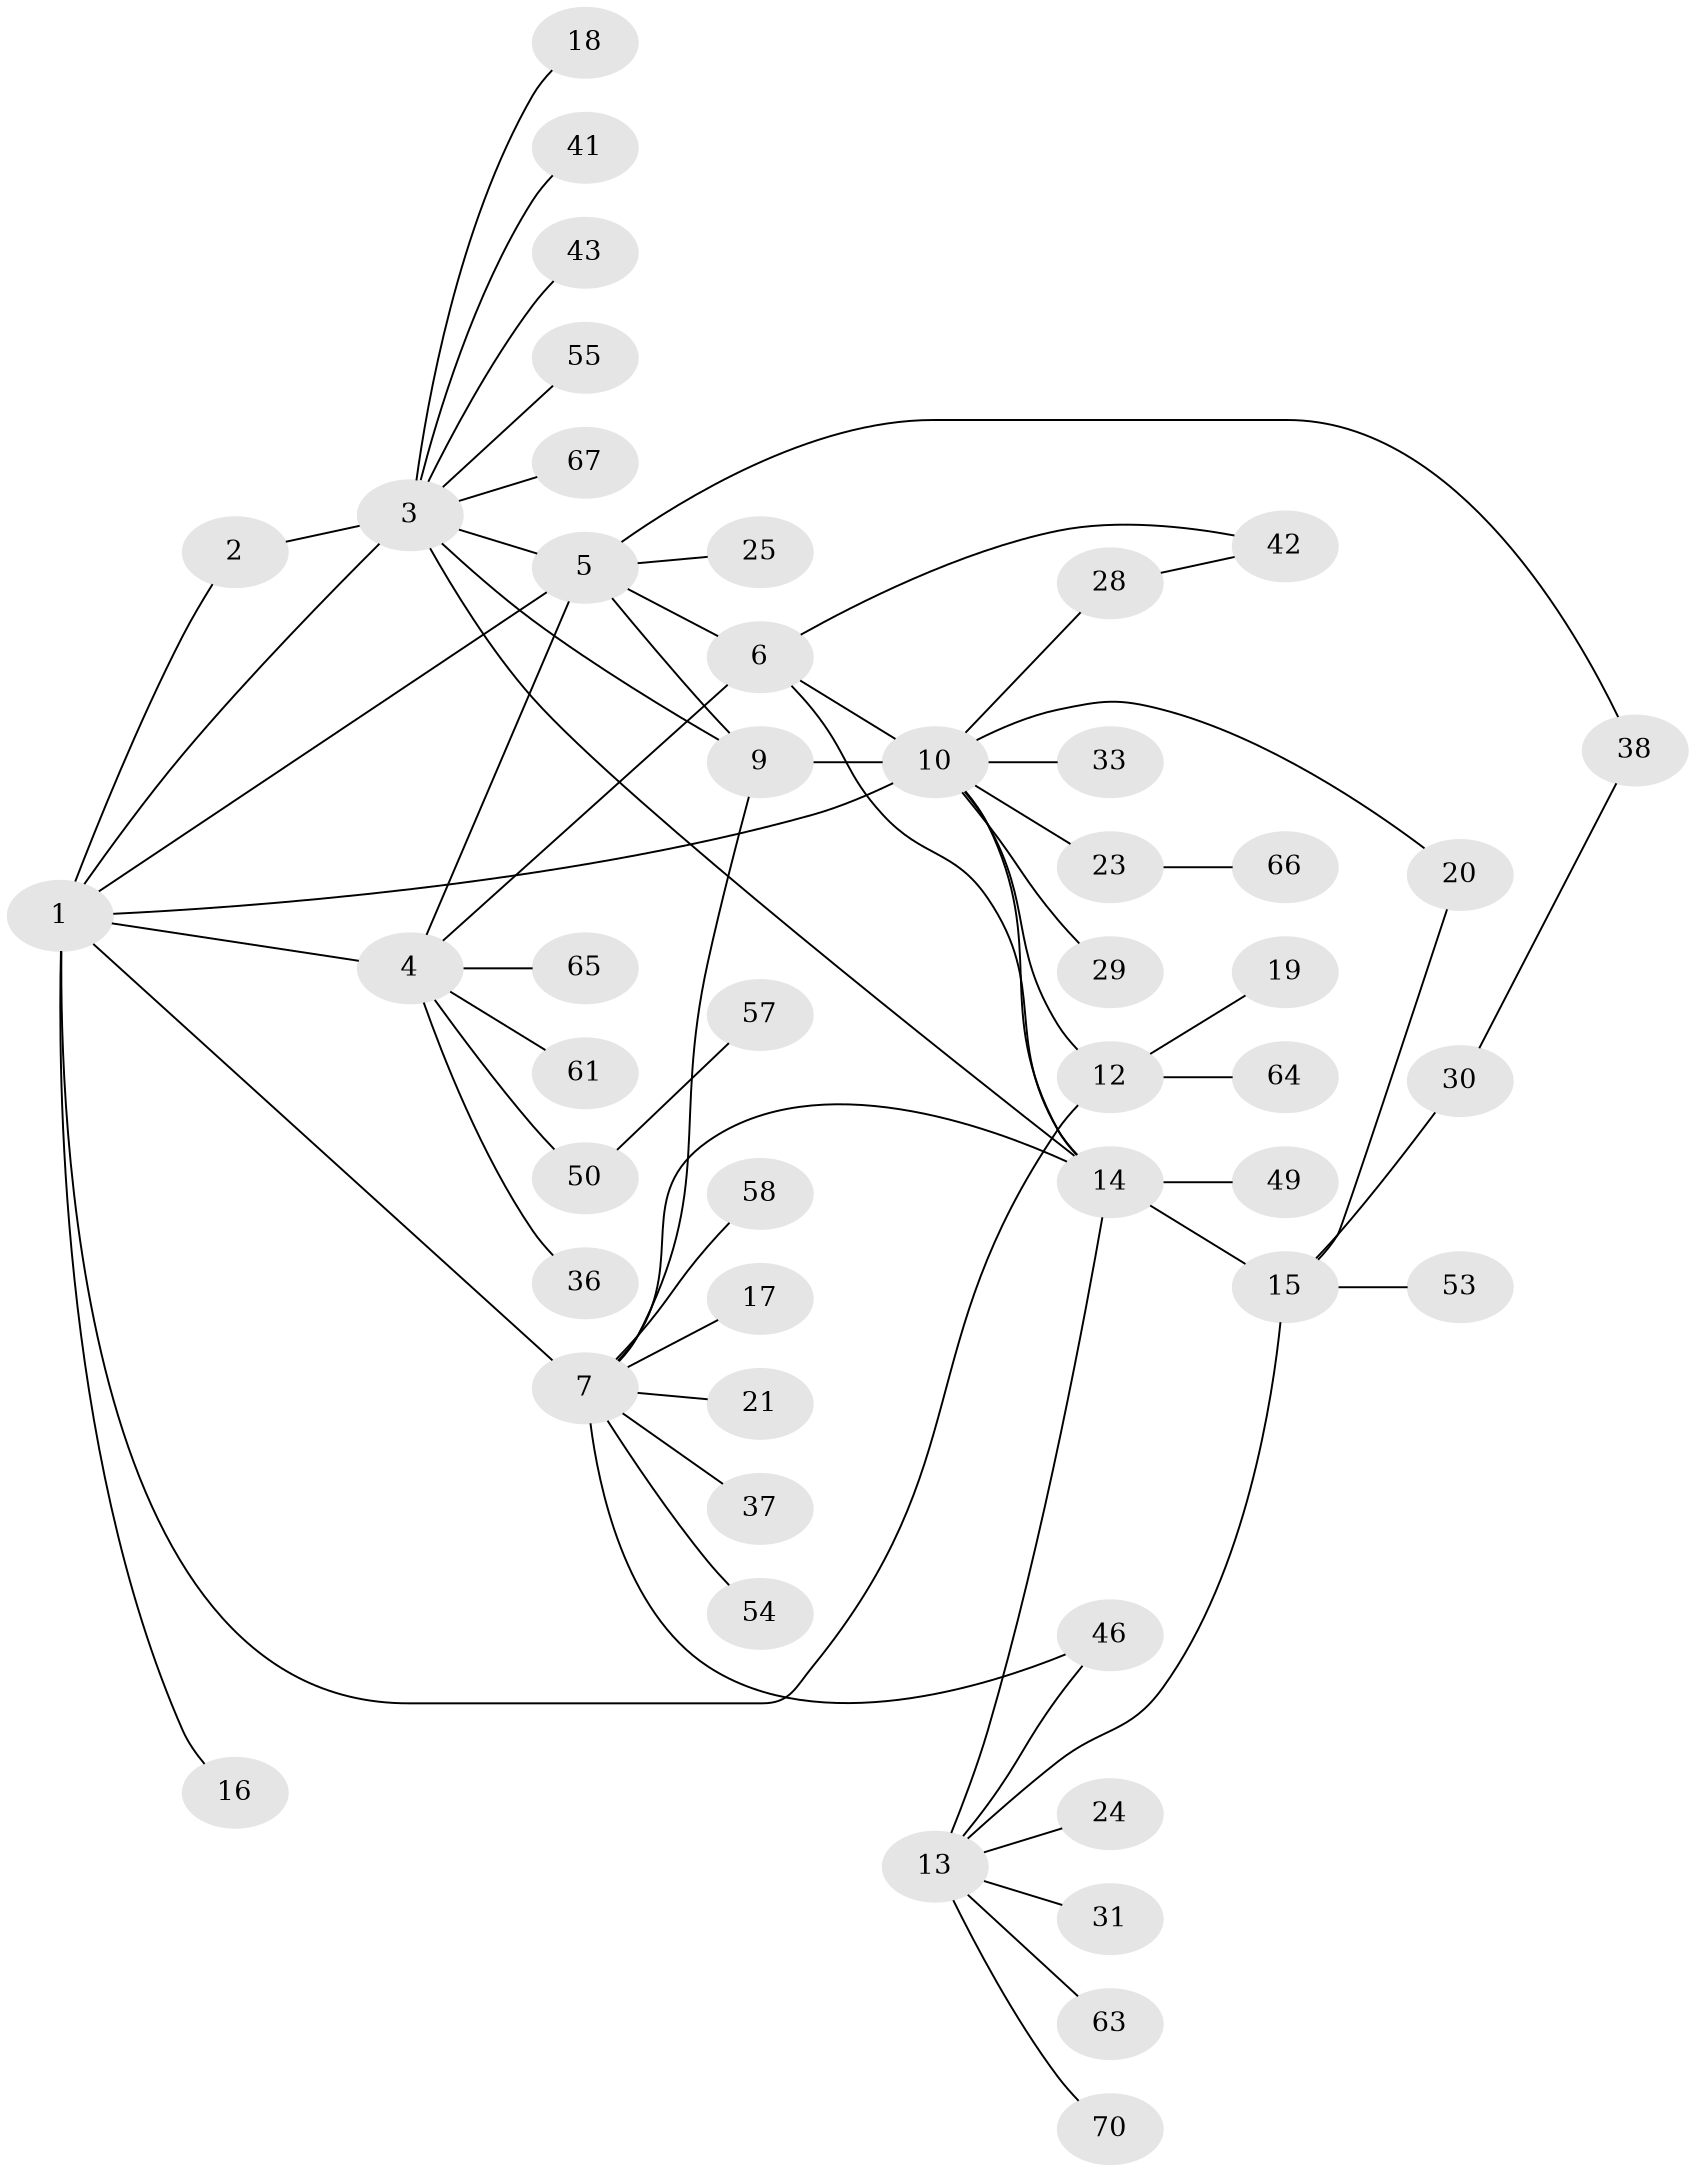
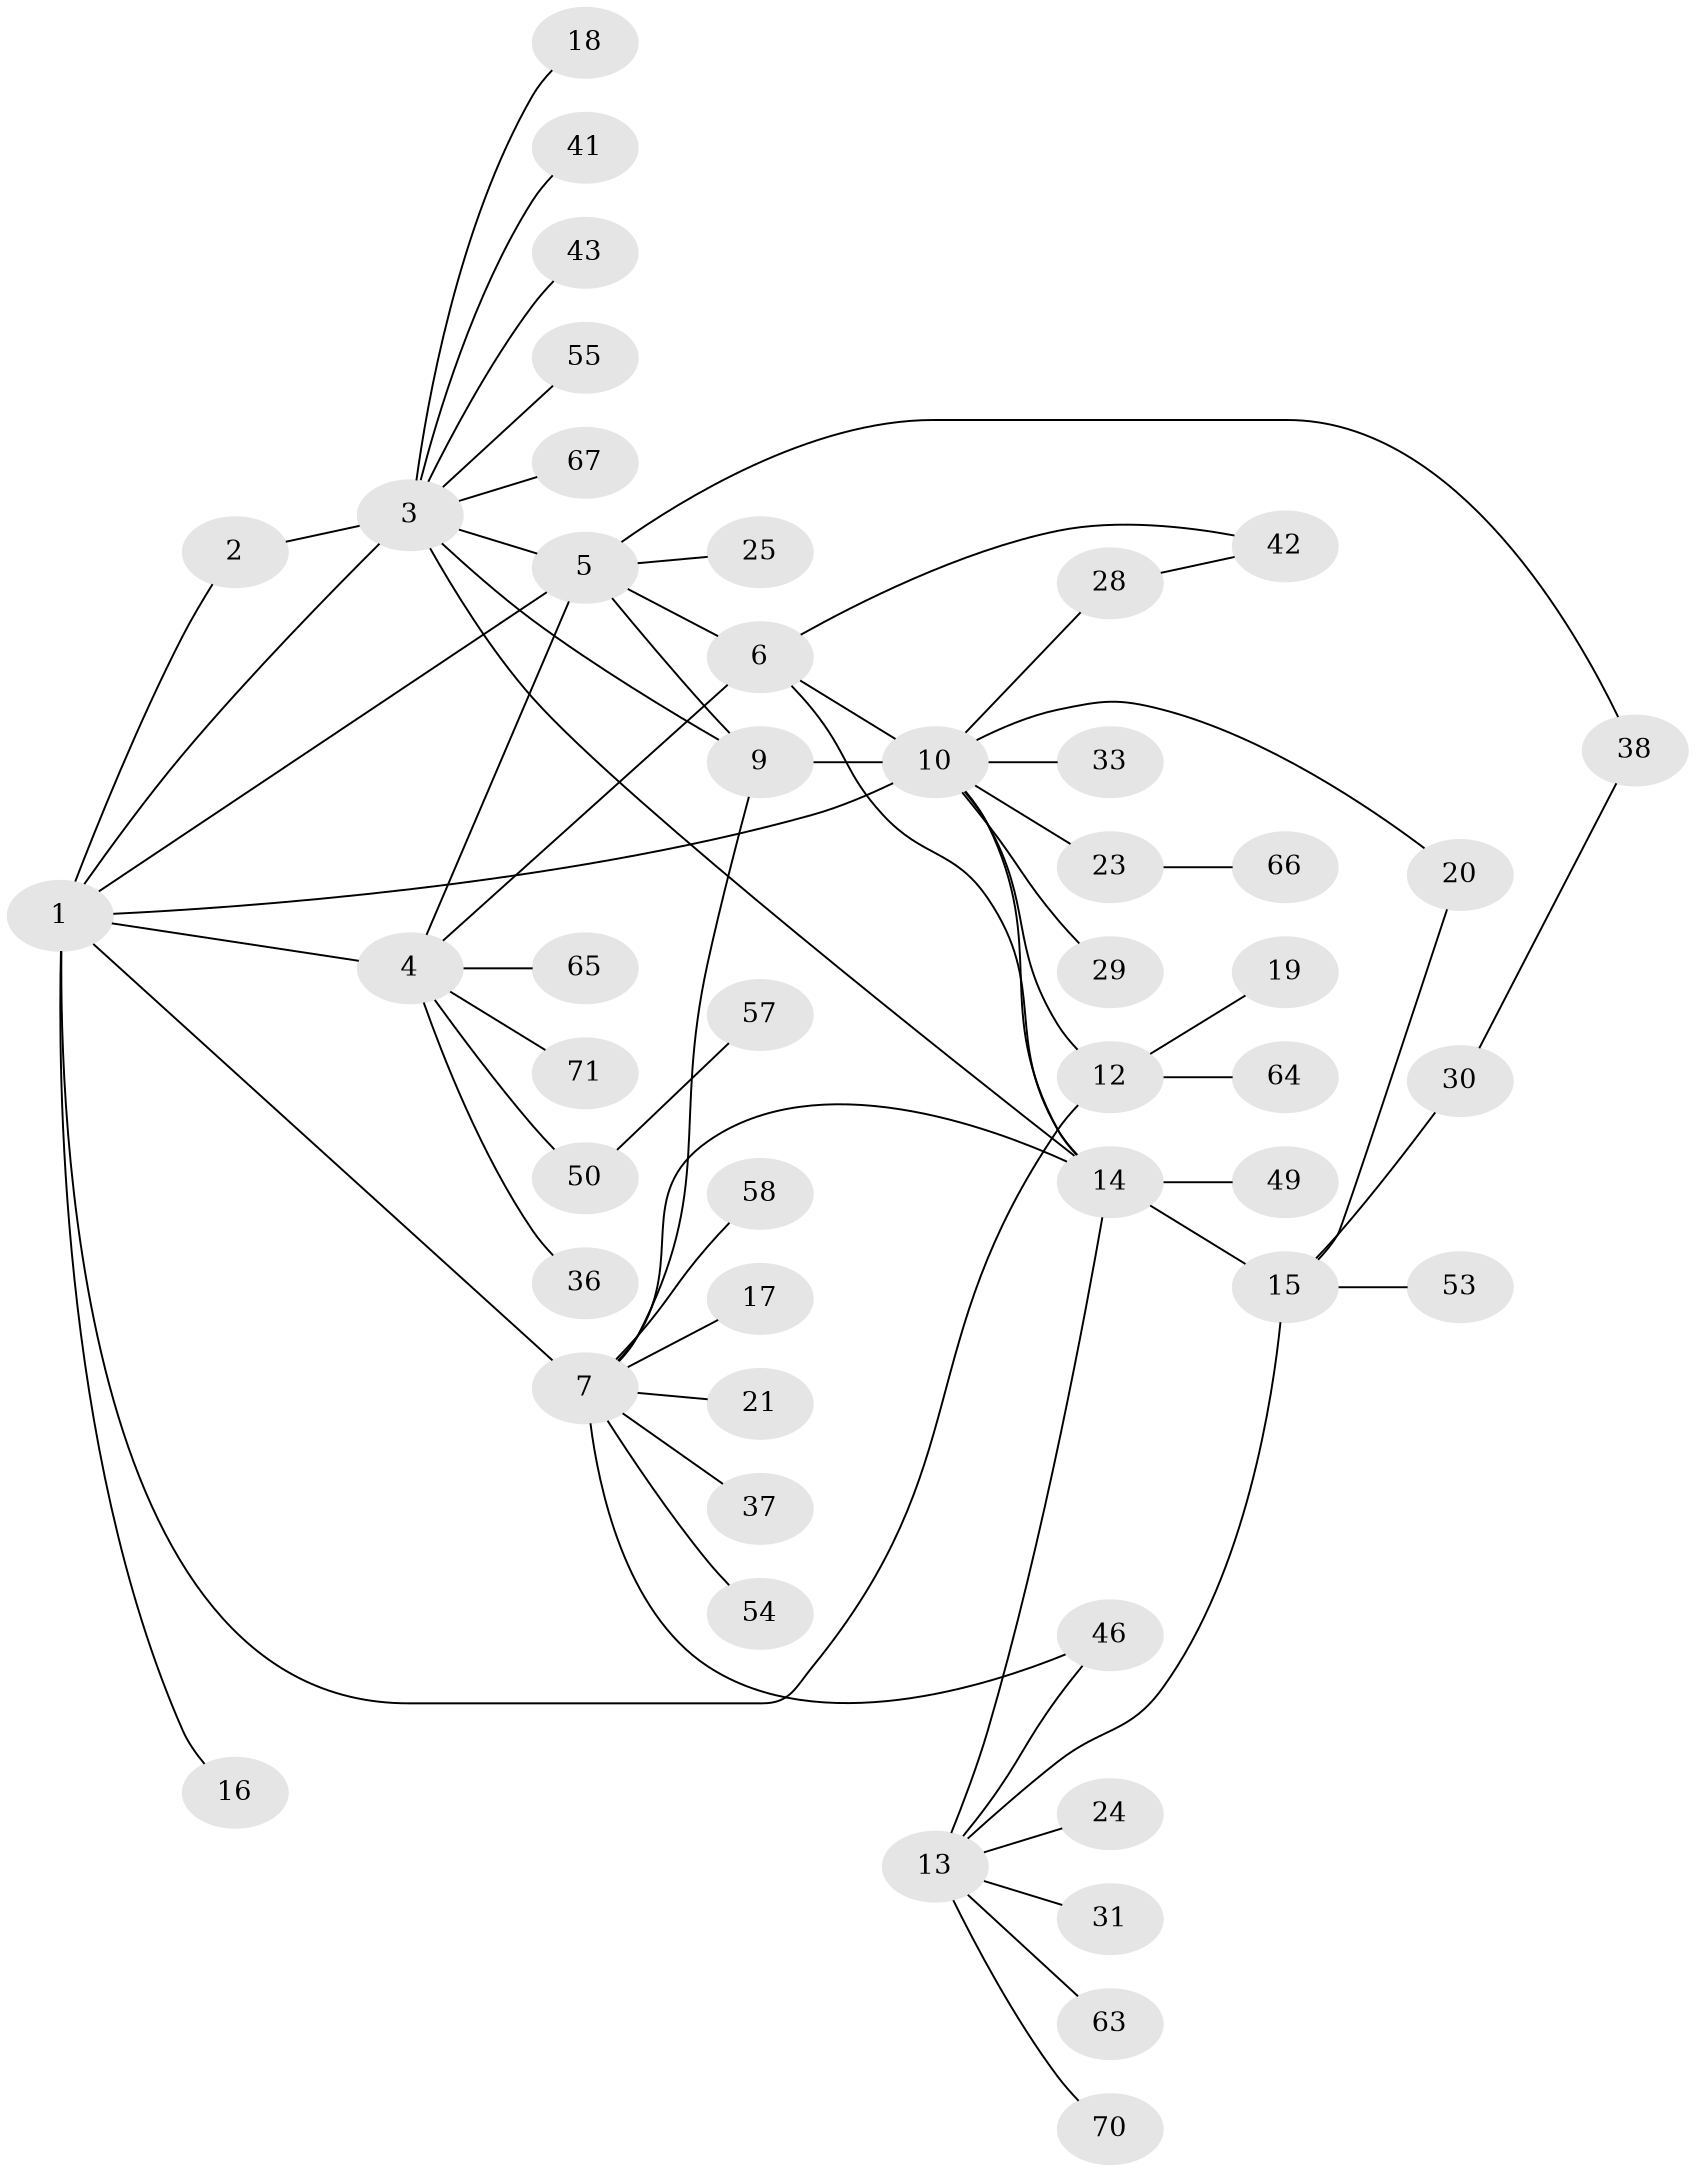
node "61": label "61" -> "71"
